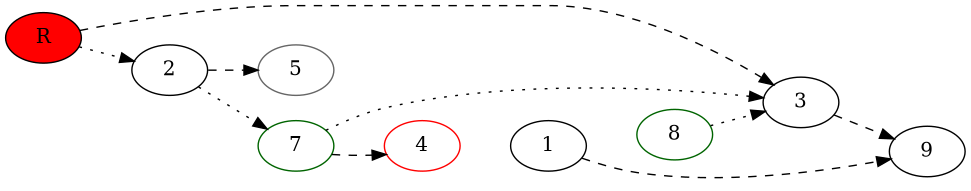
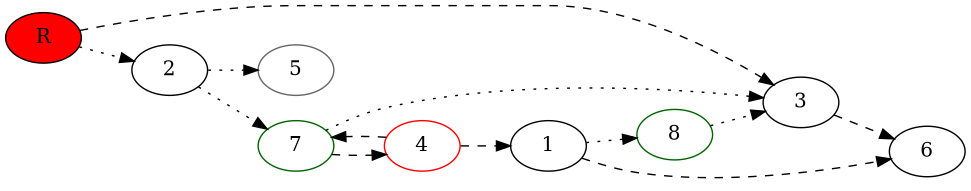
edge "2" -> "5": style dashed -> dotted
edge "4" -> "7": added
edge "1" -> "8": added
edge "4" -> "1": added
node "9": label "9" -> "6"
